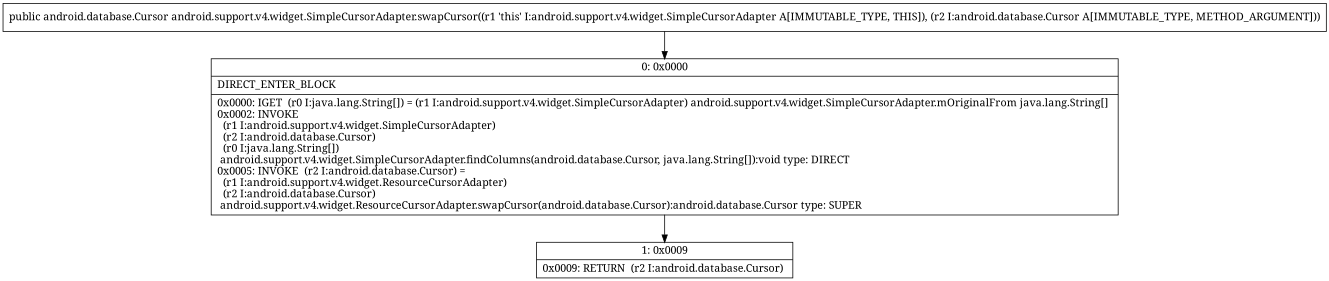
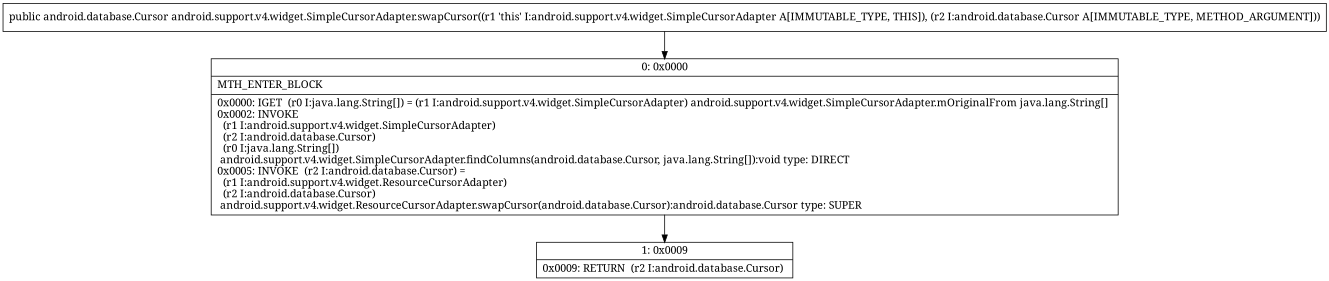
node "0: 0x0000": text "DIRECT_ENTER_BLOCK" -> "MTH_ENTER_BLOCK"
